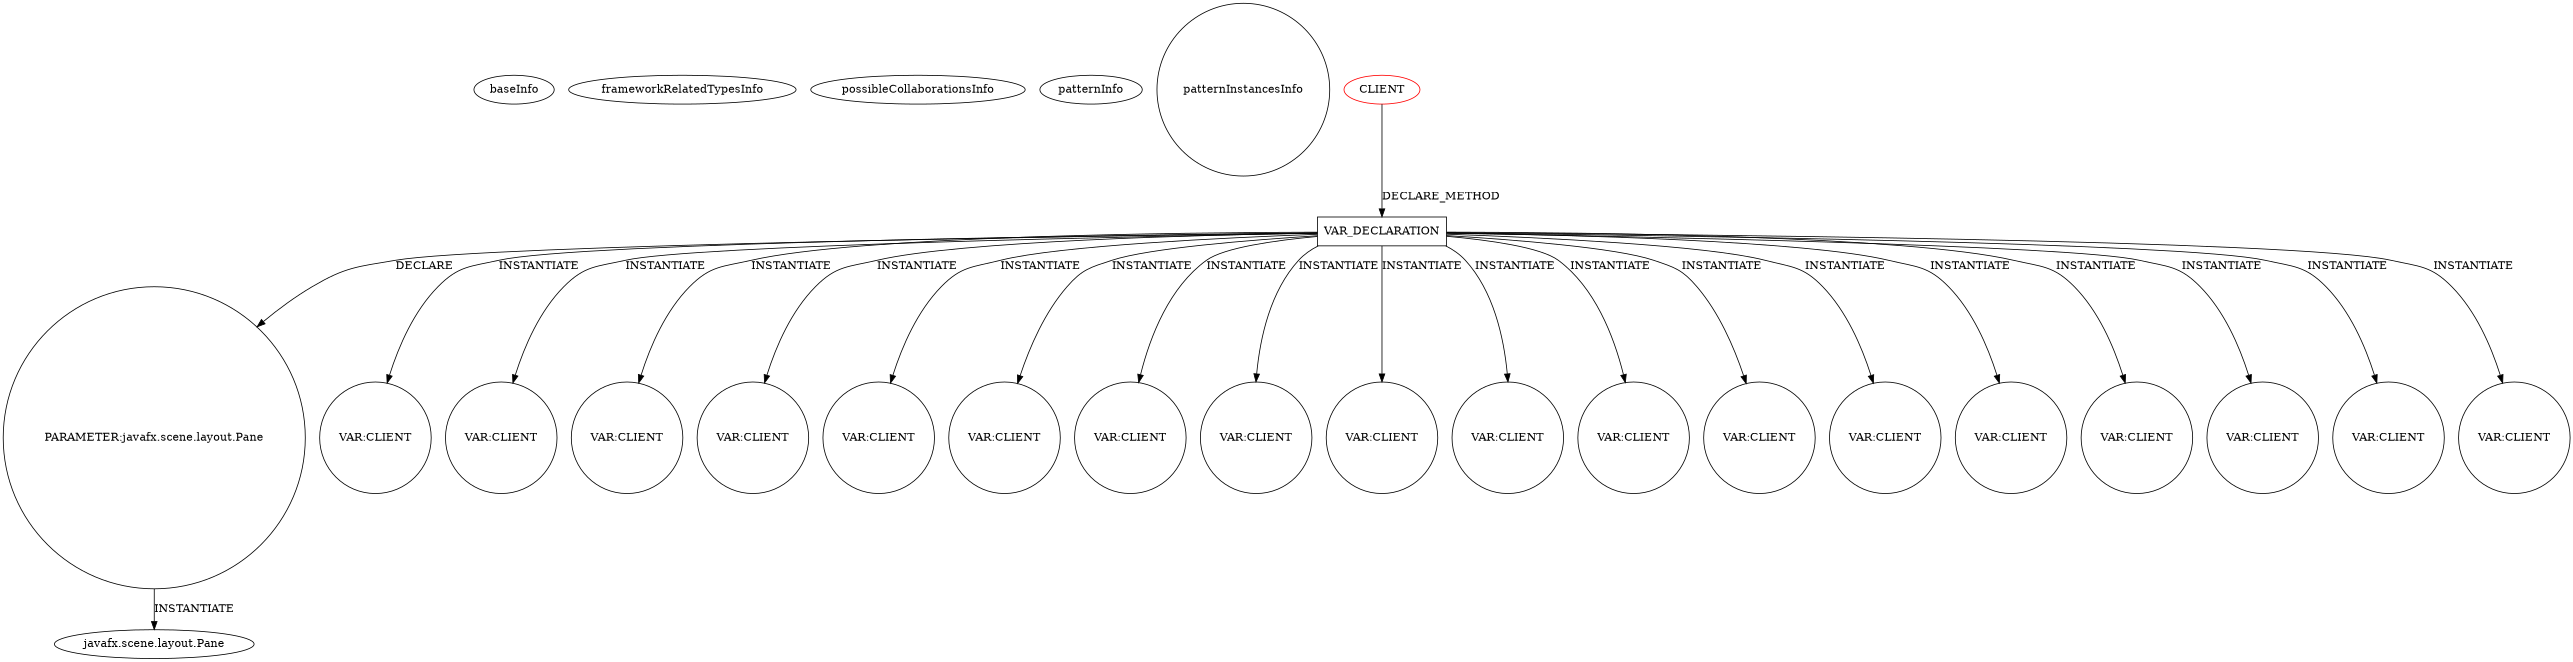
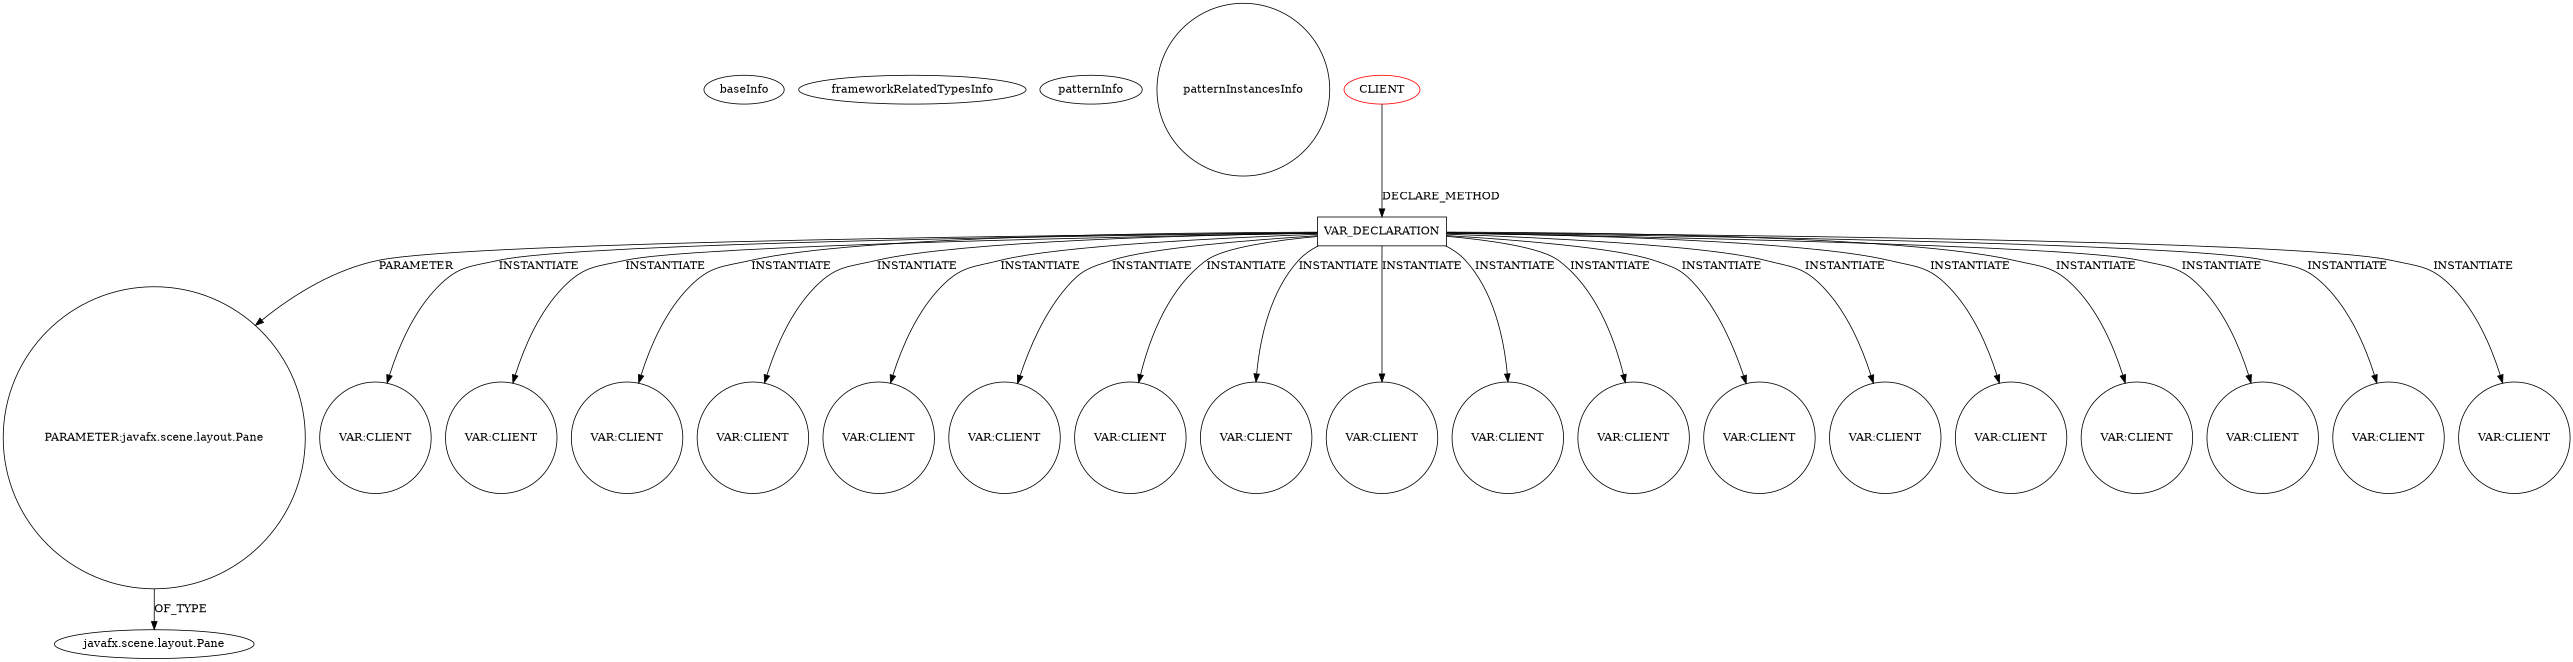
node "possibleCollaborationsInfo": removed
edge "VAR_DECLARATION" -> "PARAMETER:javafx.scene.layout.Pane": label "DECLARE" -> "PARAMETER"
edge "PARAMETER:javafx.scene.layout.Pane" -> "javafx.scene.layout.Pane": label "INSTANTIATE" -> "OF_TYPE"
